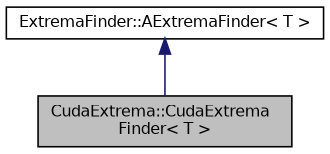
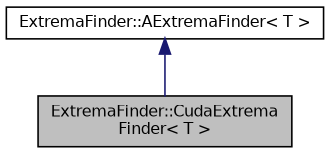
node "CudaExtrema::CudaExtrema Finder< T >": label "CudaExtrema::CudaExtrema Finder< T >" -> "ExtremaFinder::CudaExtrema Finder< T >"
